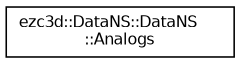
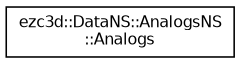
node "ezc3d::DataNS::DataNS ::Analogs": label "ezc3d::DataNS::DataNS ::Analogs" -> "ezc3d::DataNS::AnalogsNS ::Analogs"
